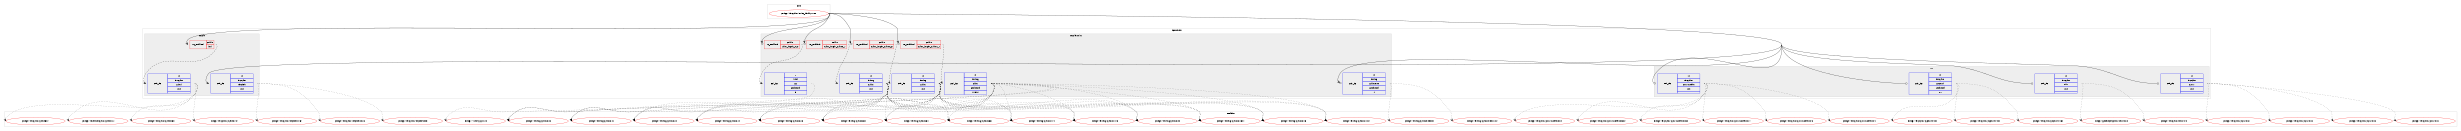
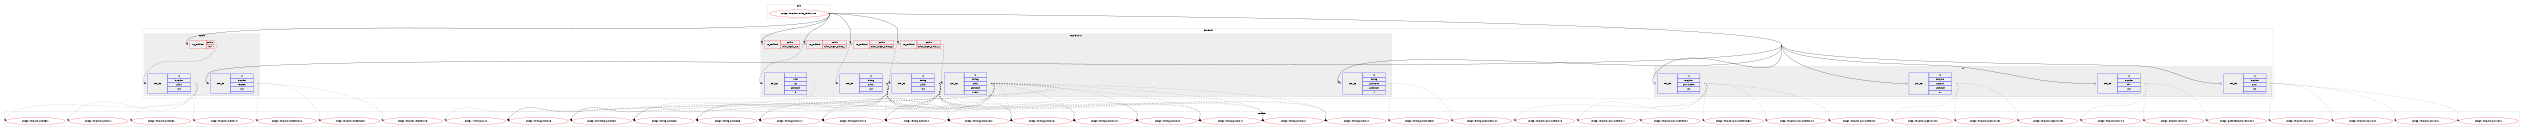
node "portage://conditional-python/pytest-4.6.6": label "portage://conditional-python/pytest-4.6.6" -> "portage://dev-python/pytest-4.6.6"
node "portage://dev-lang/python-3.5.9": label "portage://dev-lang/python-3.5.9" -> "portage://positive-lang/python-3.5.9"
node "portage://dev-lang/python-2.7.15": label "portage://dev-lang/python-2.7.15" -> "portage://dev-lang/positive-2.7.15"
node "portage://dev-python/pyasn1-modules-0.0.30": label "portage://dev-python/pyasn1-modules-0.0.30" -> "portage://dev-python/pyasn1-modules-0.0.10"
node "portage://dev-python/attrs-18.2.0": added
